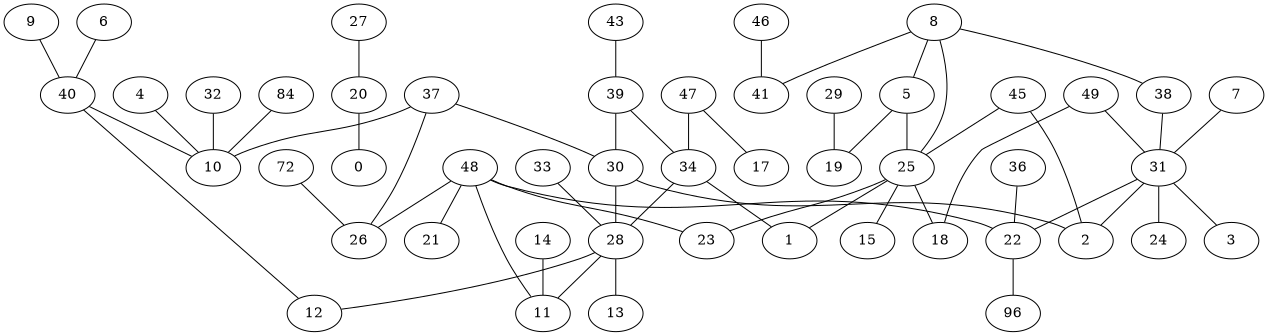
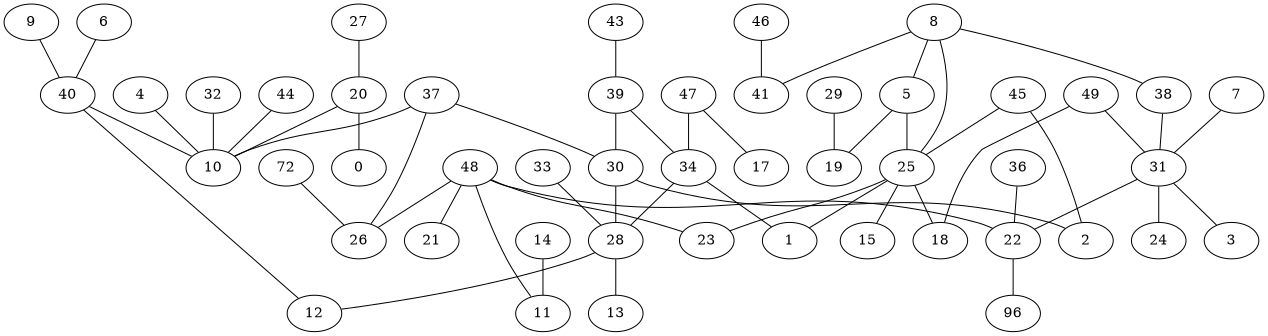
node "84": label "84" -> "44"
edge "20" -- "10": added
edge "31" -- "2": removed
edge "28" -- "11": removed
